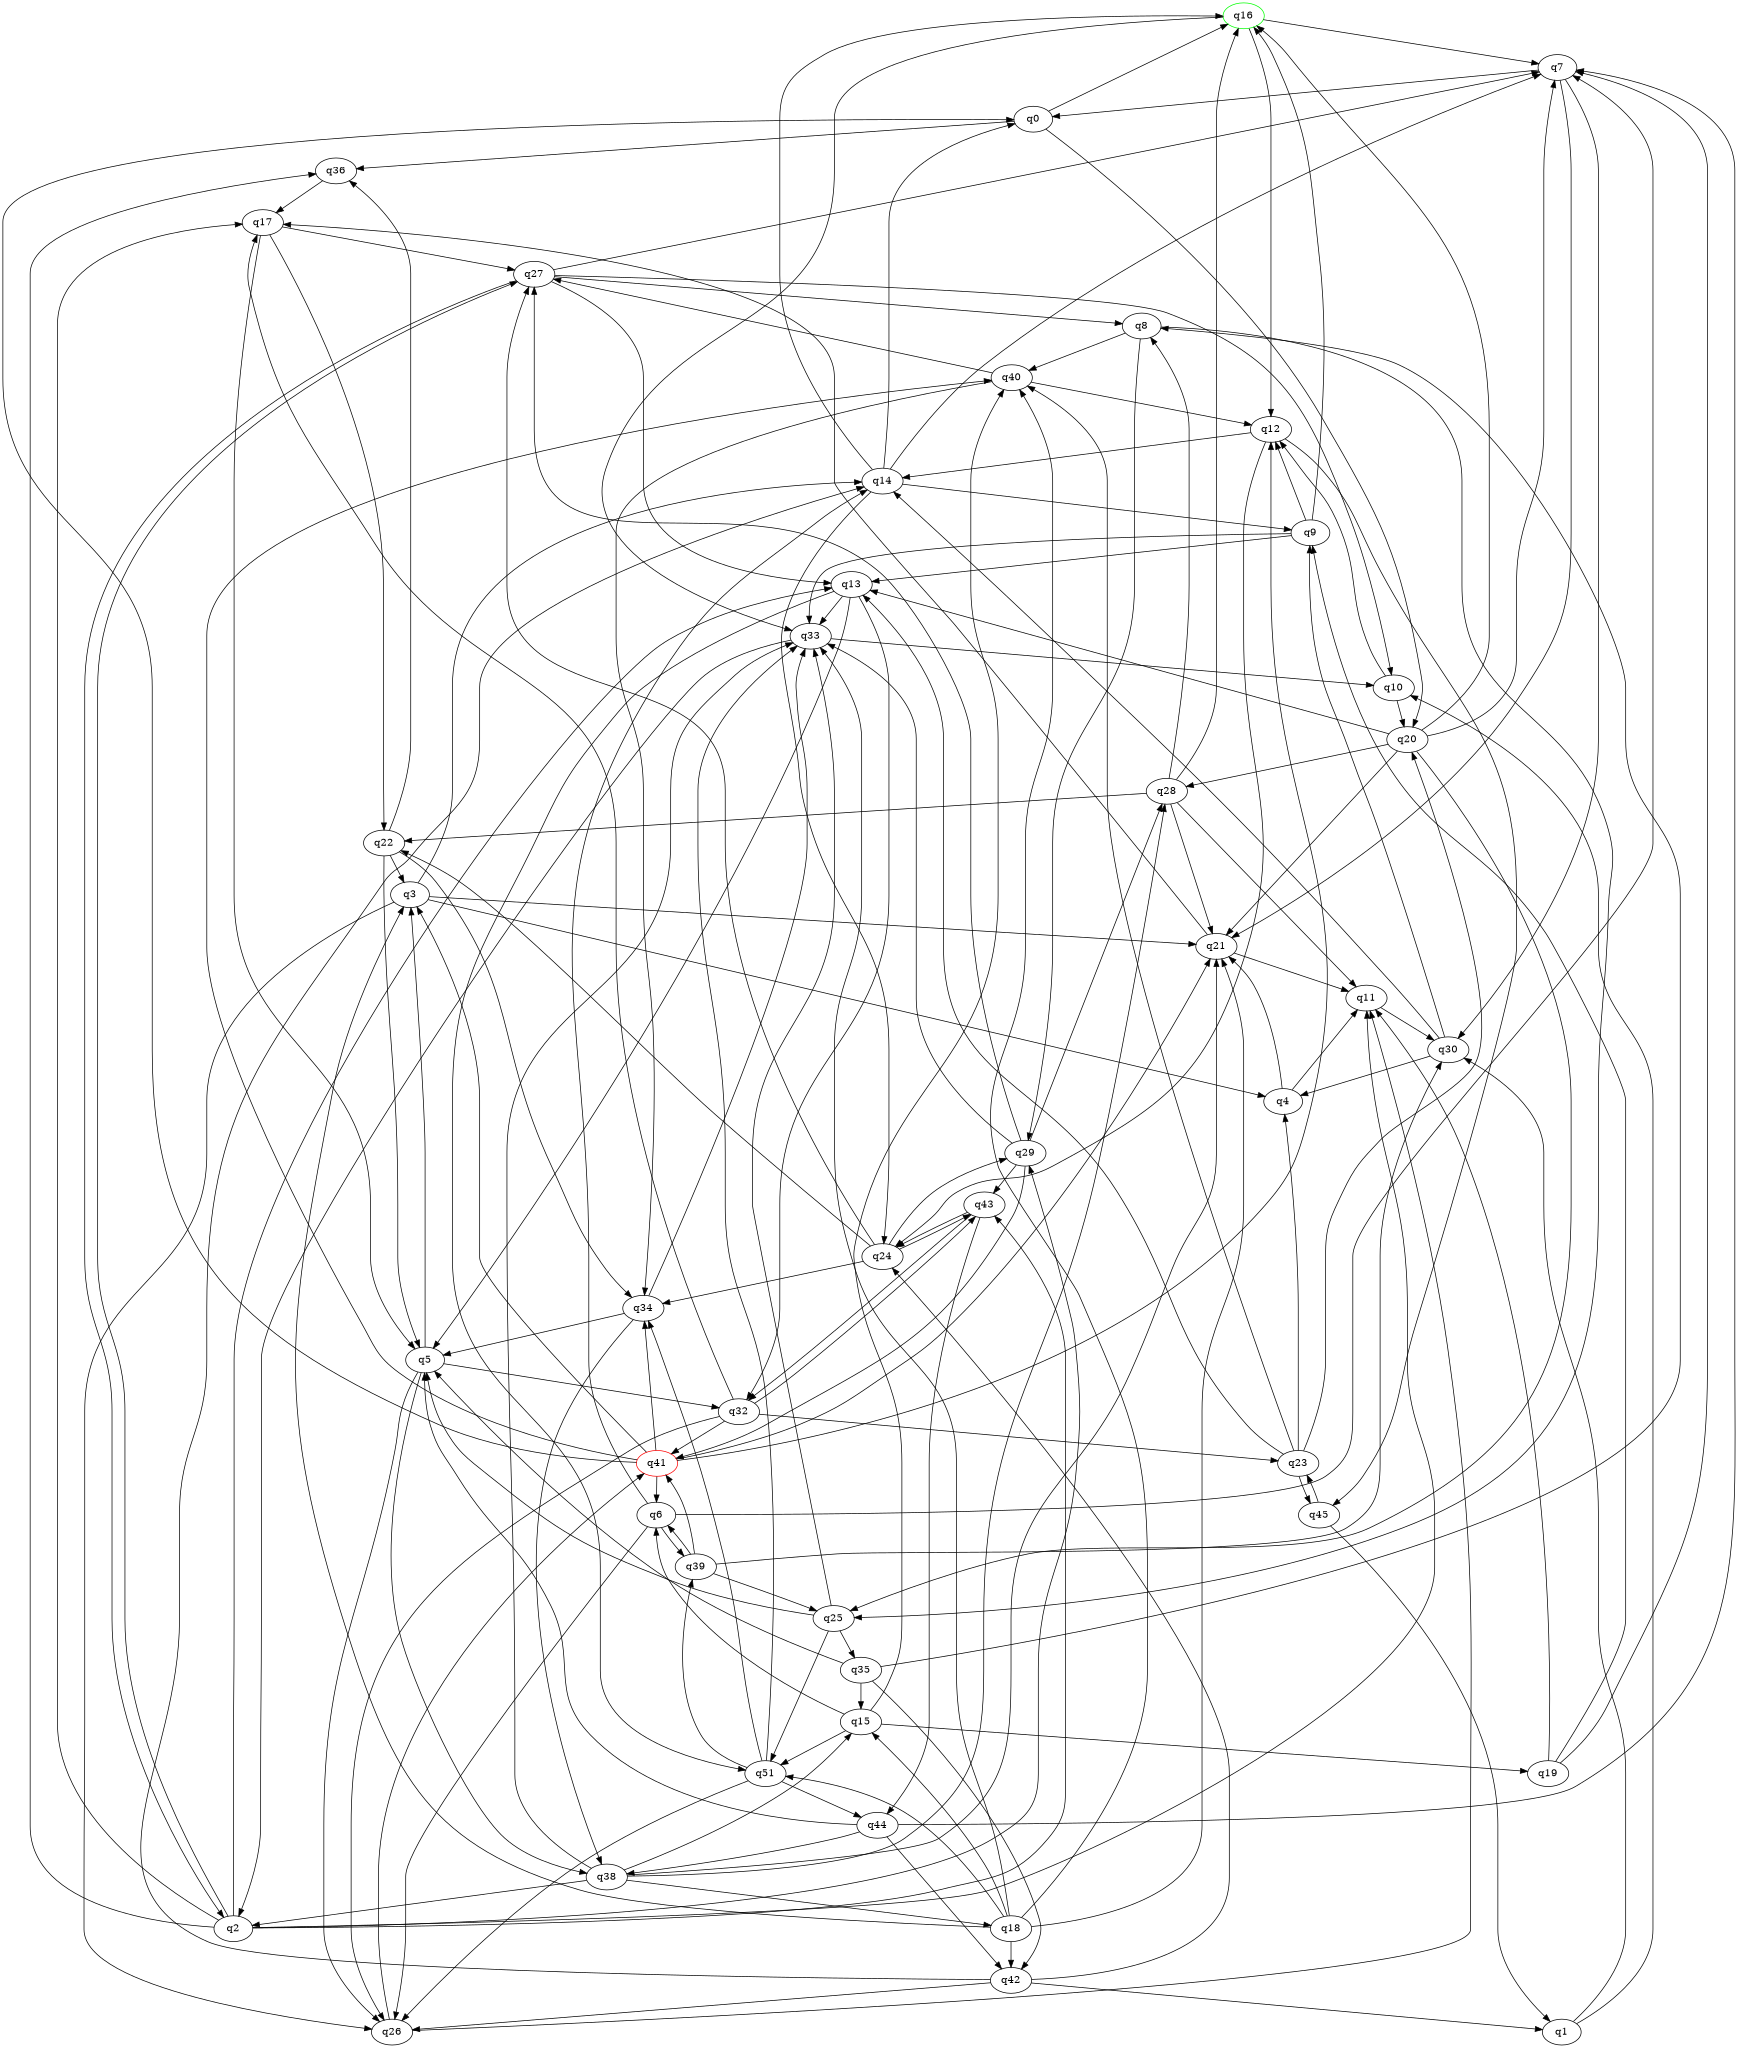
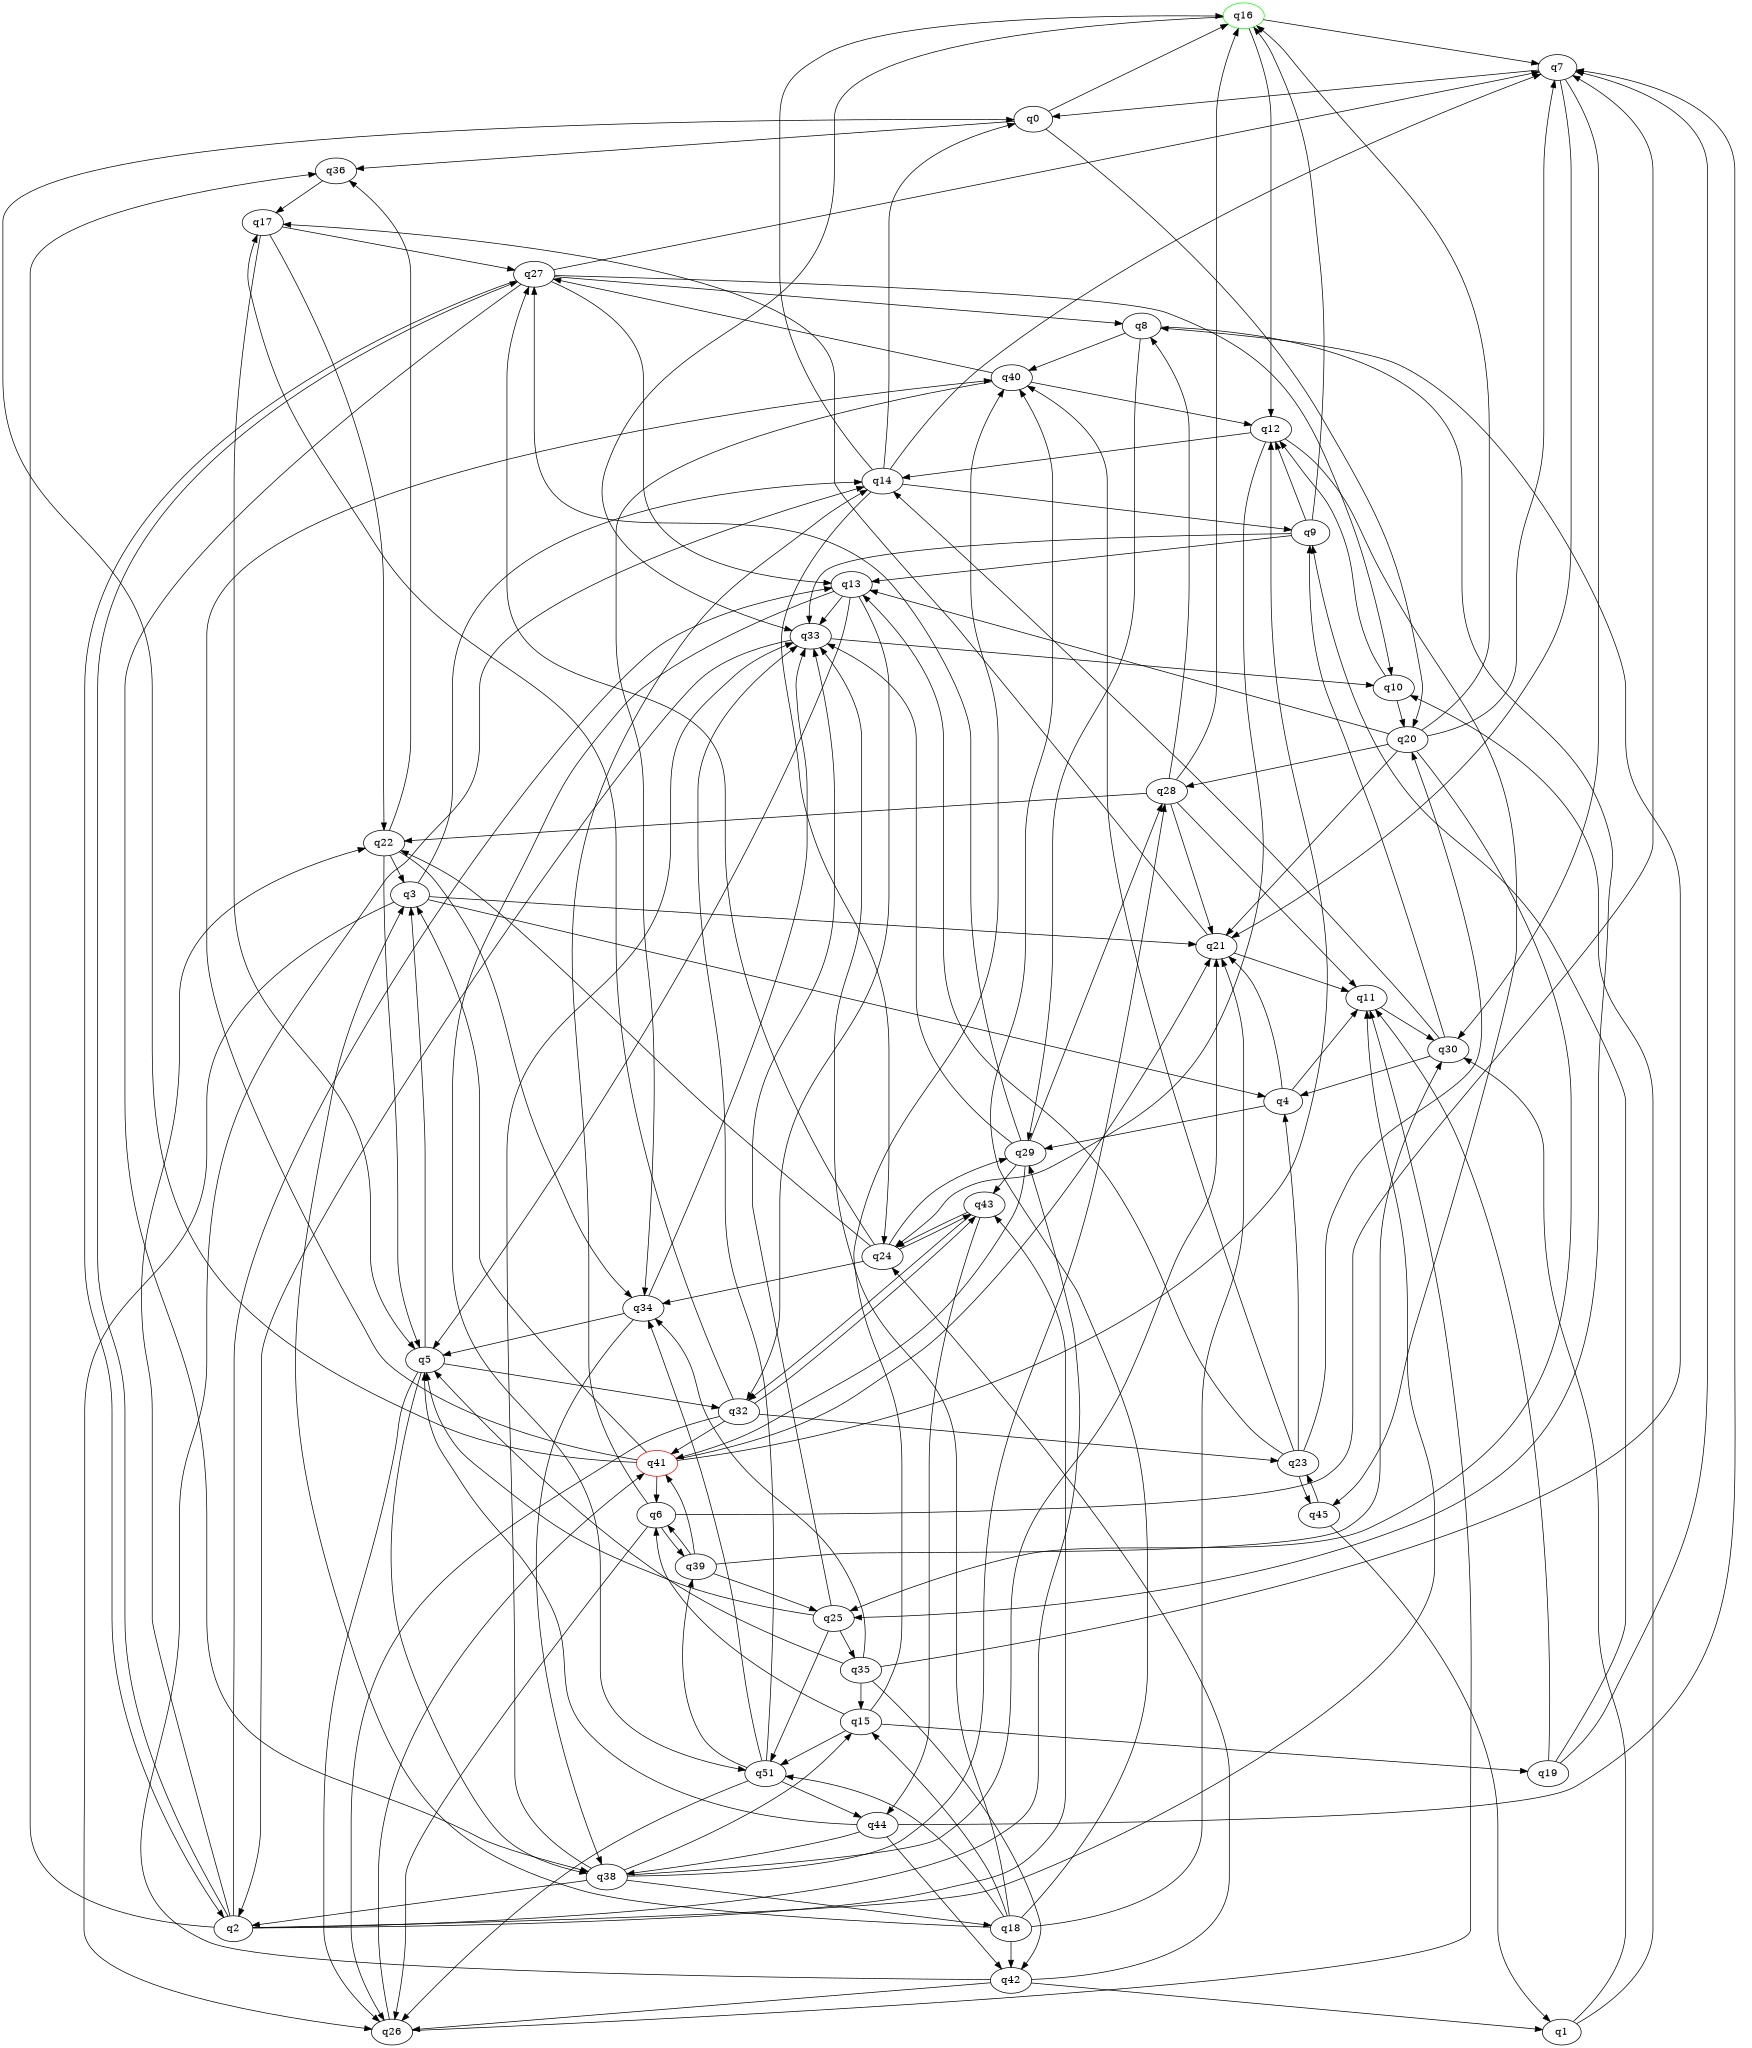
edge "q2" -> "q17": now "q2" -> "q22"
edge "q27" -> "q38": added
edge "q4" -> "q29": added
edge "q41" -> "q34": now "q35" -> "q34"
